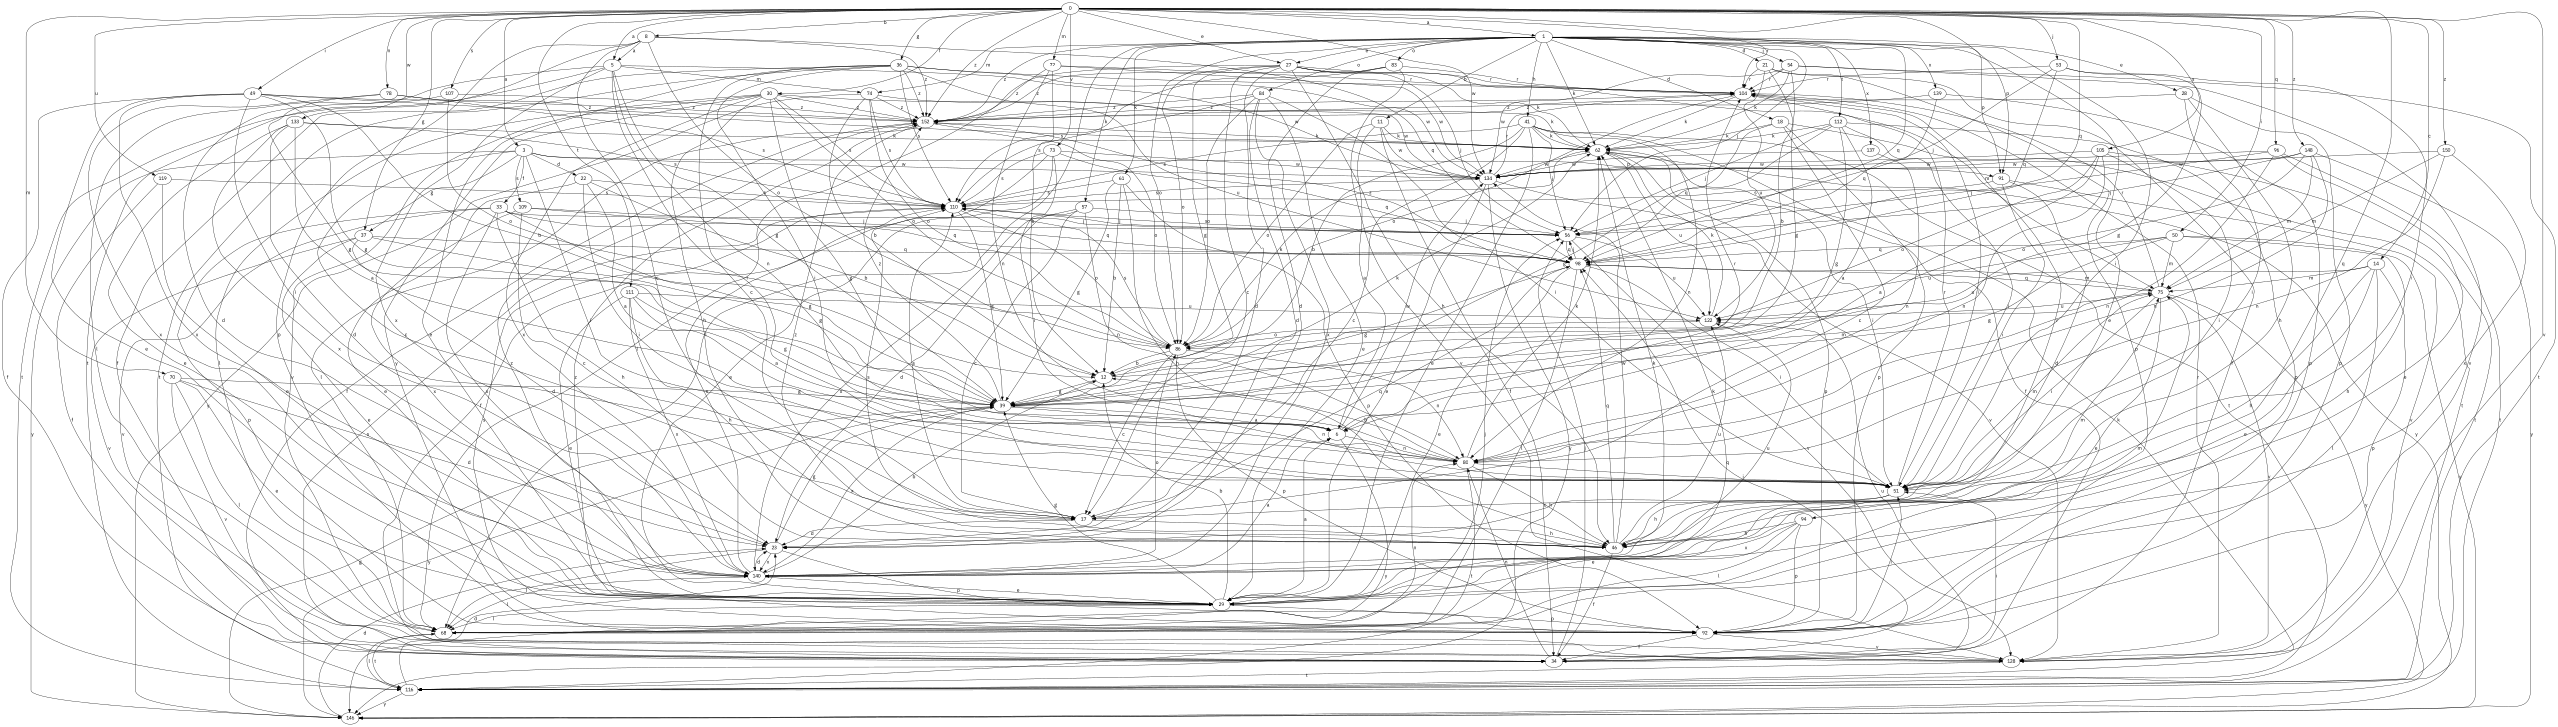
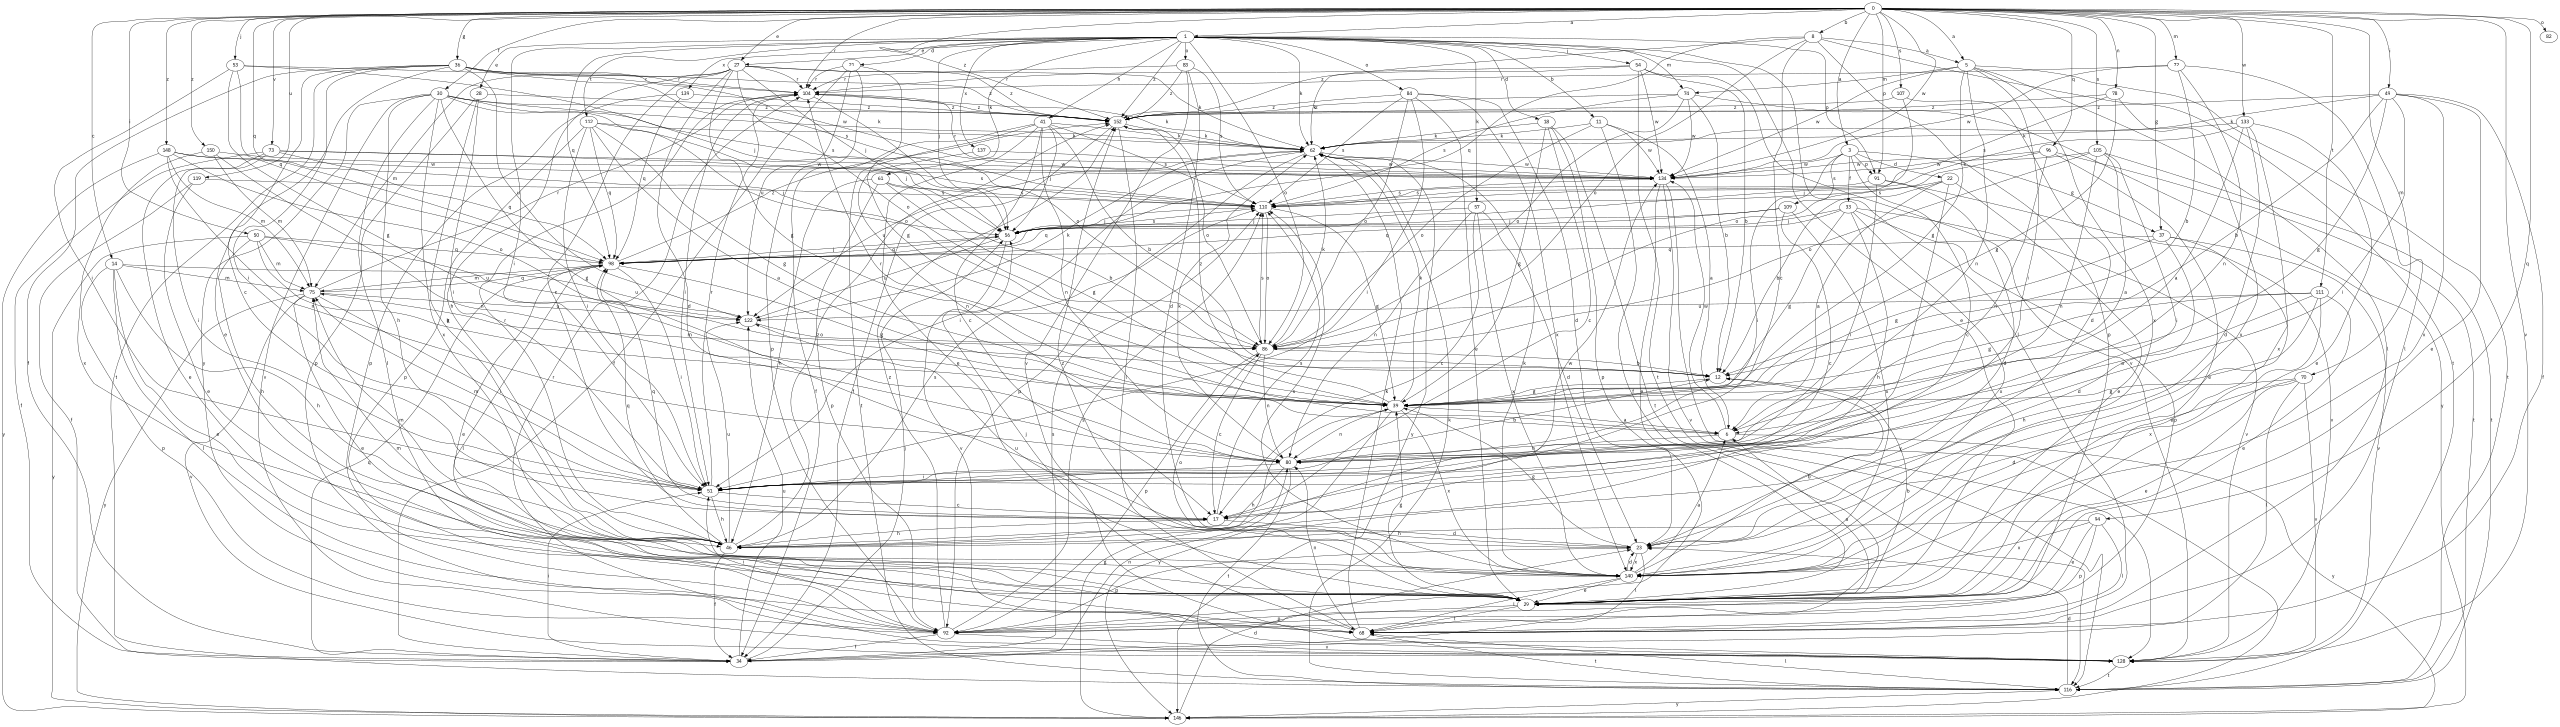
node "82": added
edge "3" -> "146": removed, label "y"
